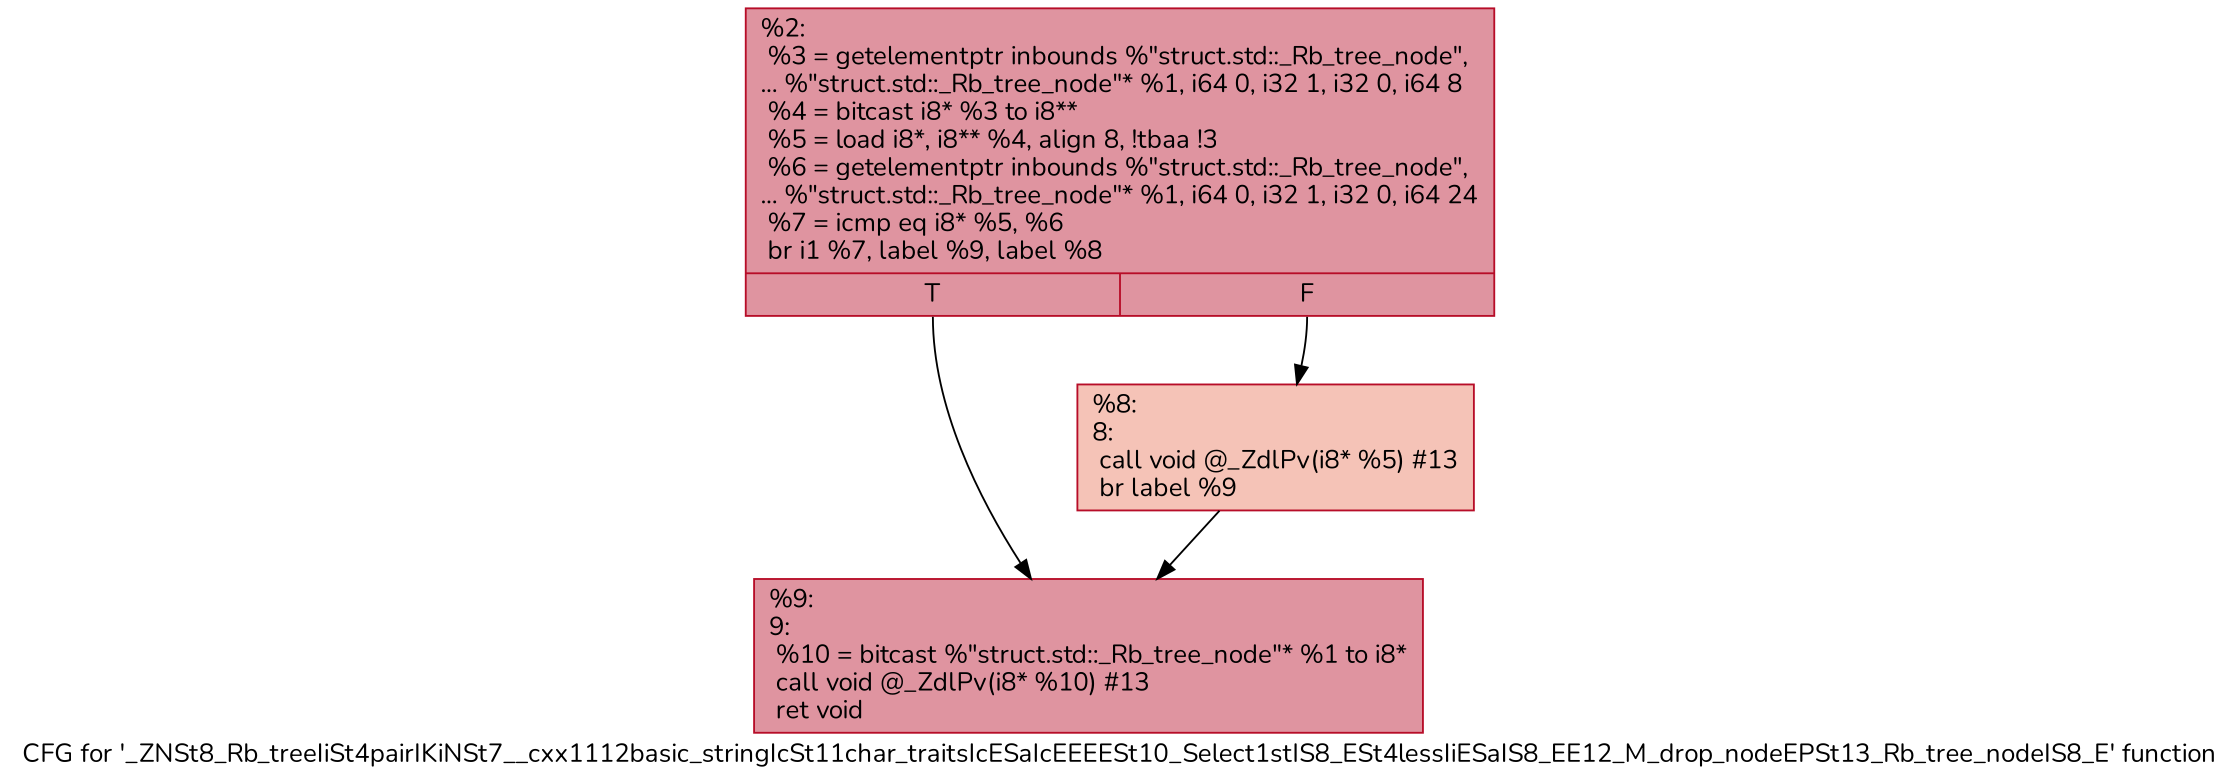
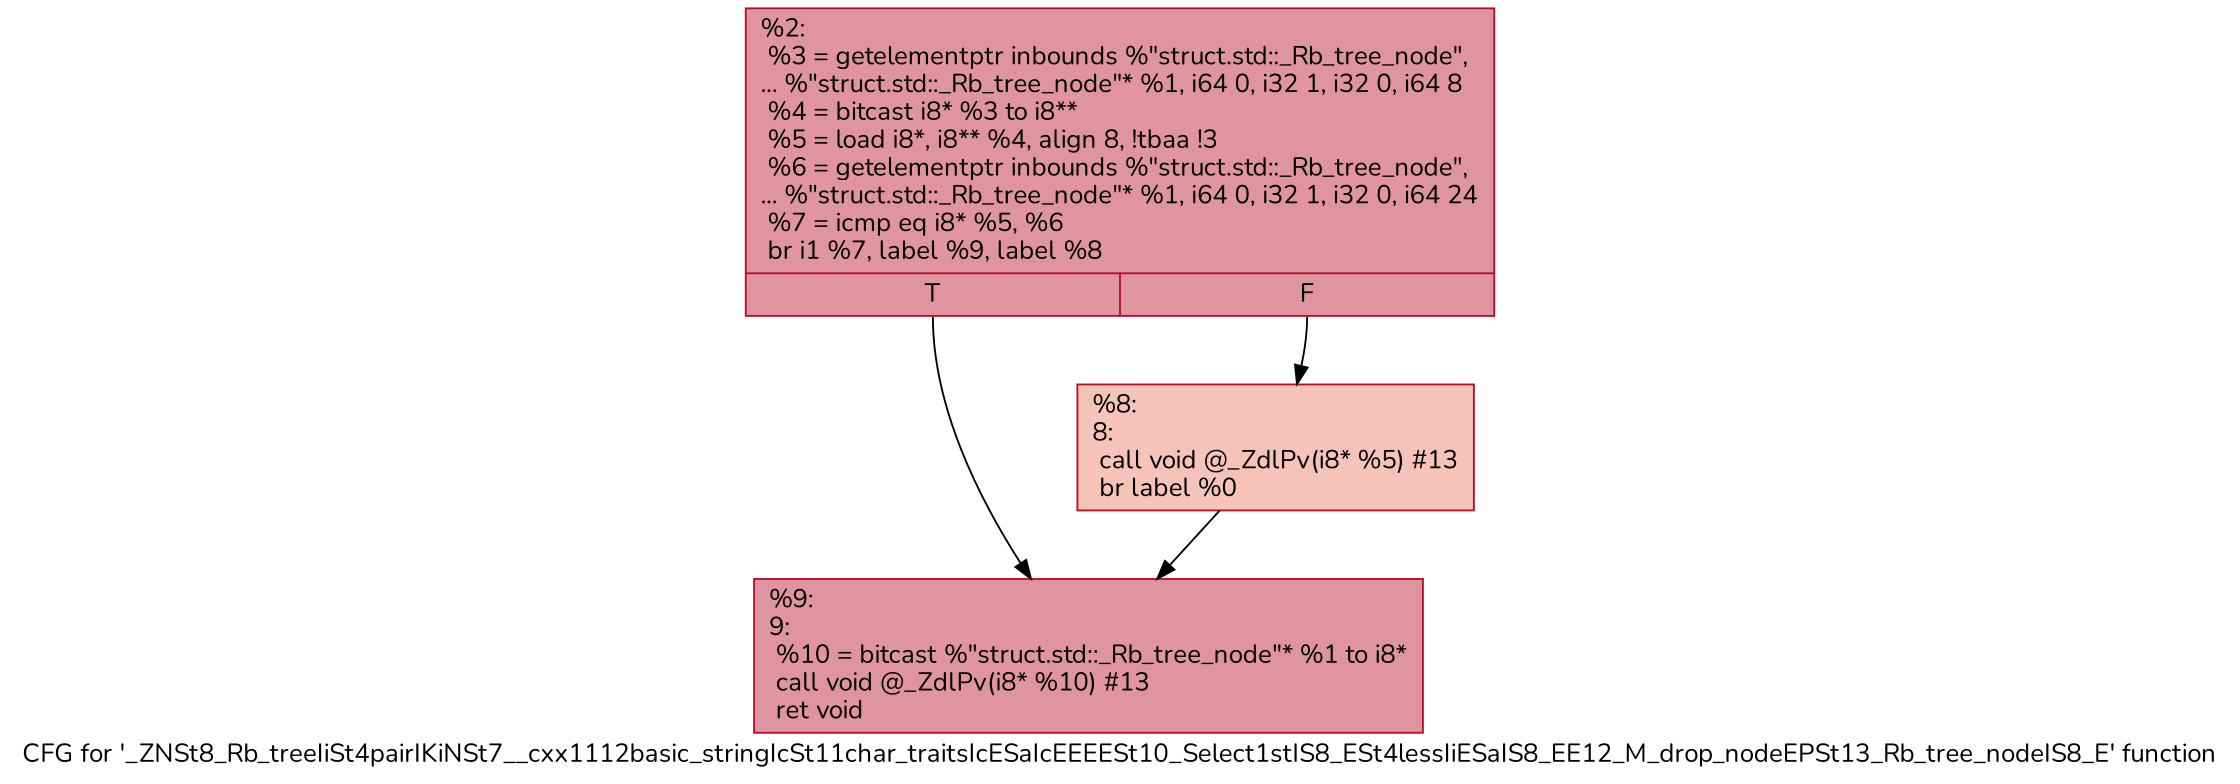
node "%8:": text "br label %9" -> "br label %0"
